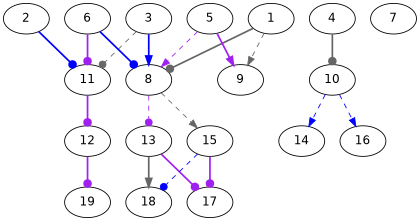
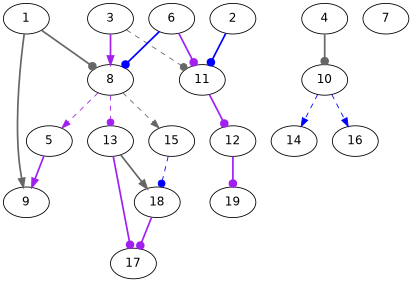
edge "3" -> "8": color blue -> purple
edge "1" -> "9": style dashed -> bold
edge "5" -> "8": reversed
edge "15" -> "17": now "18" -> "17"
